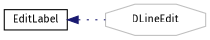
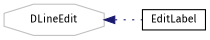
edge "DLineEdit" -> "EditLabel": reversed
